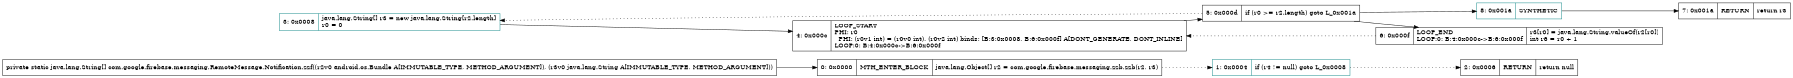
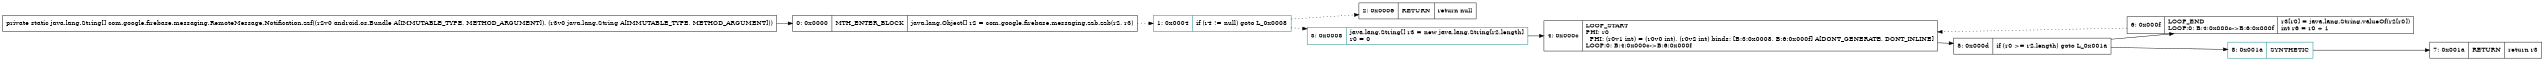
edge "5: 0x000d" -> "3: 0x0008": now "1: 0x0004" -> "3: 0x0008"
